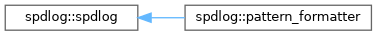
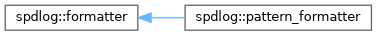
node "spdlog::spdlog": label "spdlog::spdlog" -> "spdlog::formatter"
